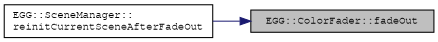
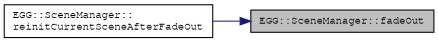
node "EGG::ColorFader::fadeOut": label "EGG::ColorFader::fadeOut" -> "EGG::SceneManager::fadeOut"
